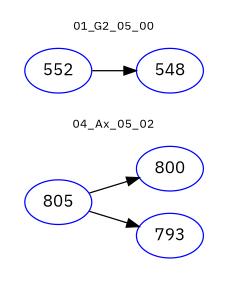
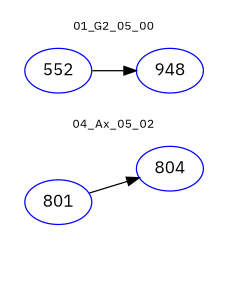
node "548": label "548" -> "948"
node "800": label "800" -> "804"
node "805": label "805" -> "801"
node "793": removed
